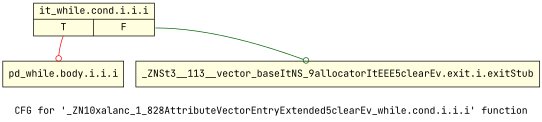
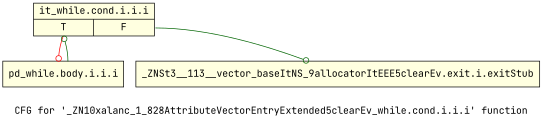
edge "pd_while.body.i.i.i" -> "it_while.cond.i.i.i": added
